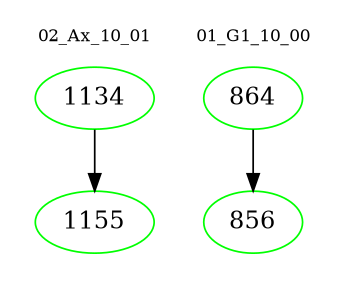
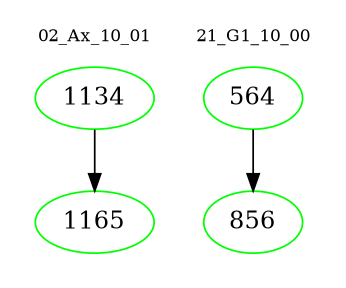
cluster "01_G1_10_00": label "01_G1_10_00" -> "21_G1_10_00"
node "864": label "864" -> "564"
node "1155": label "1155" -> "1165"
